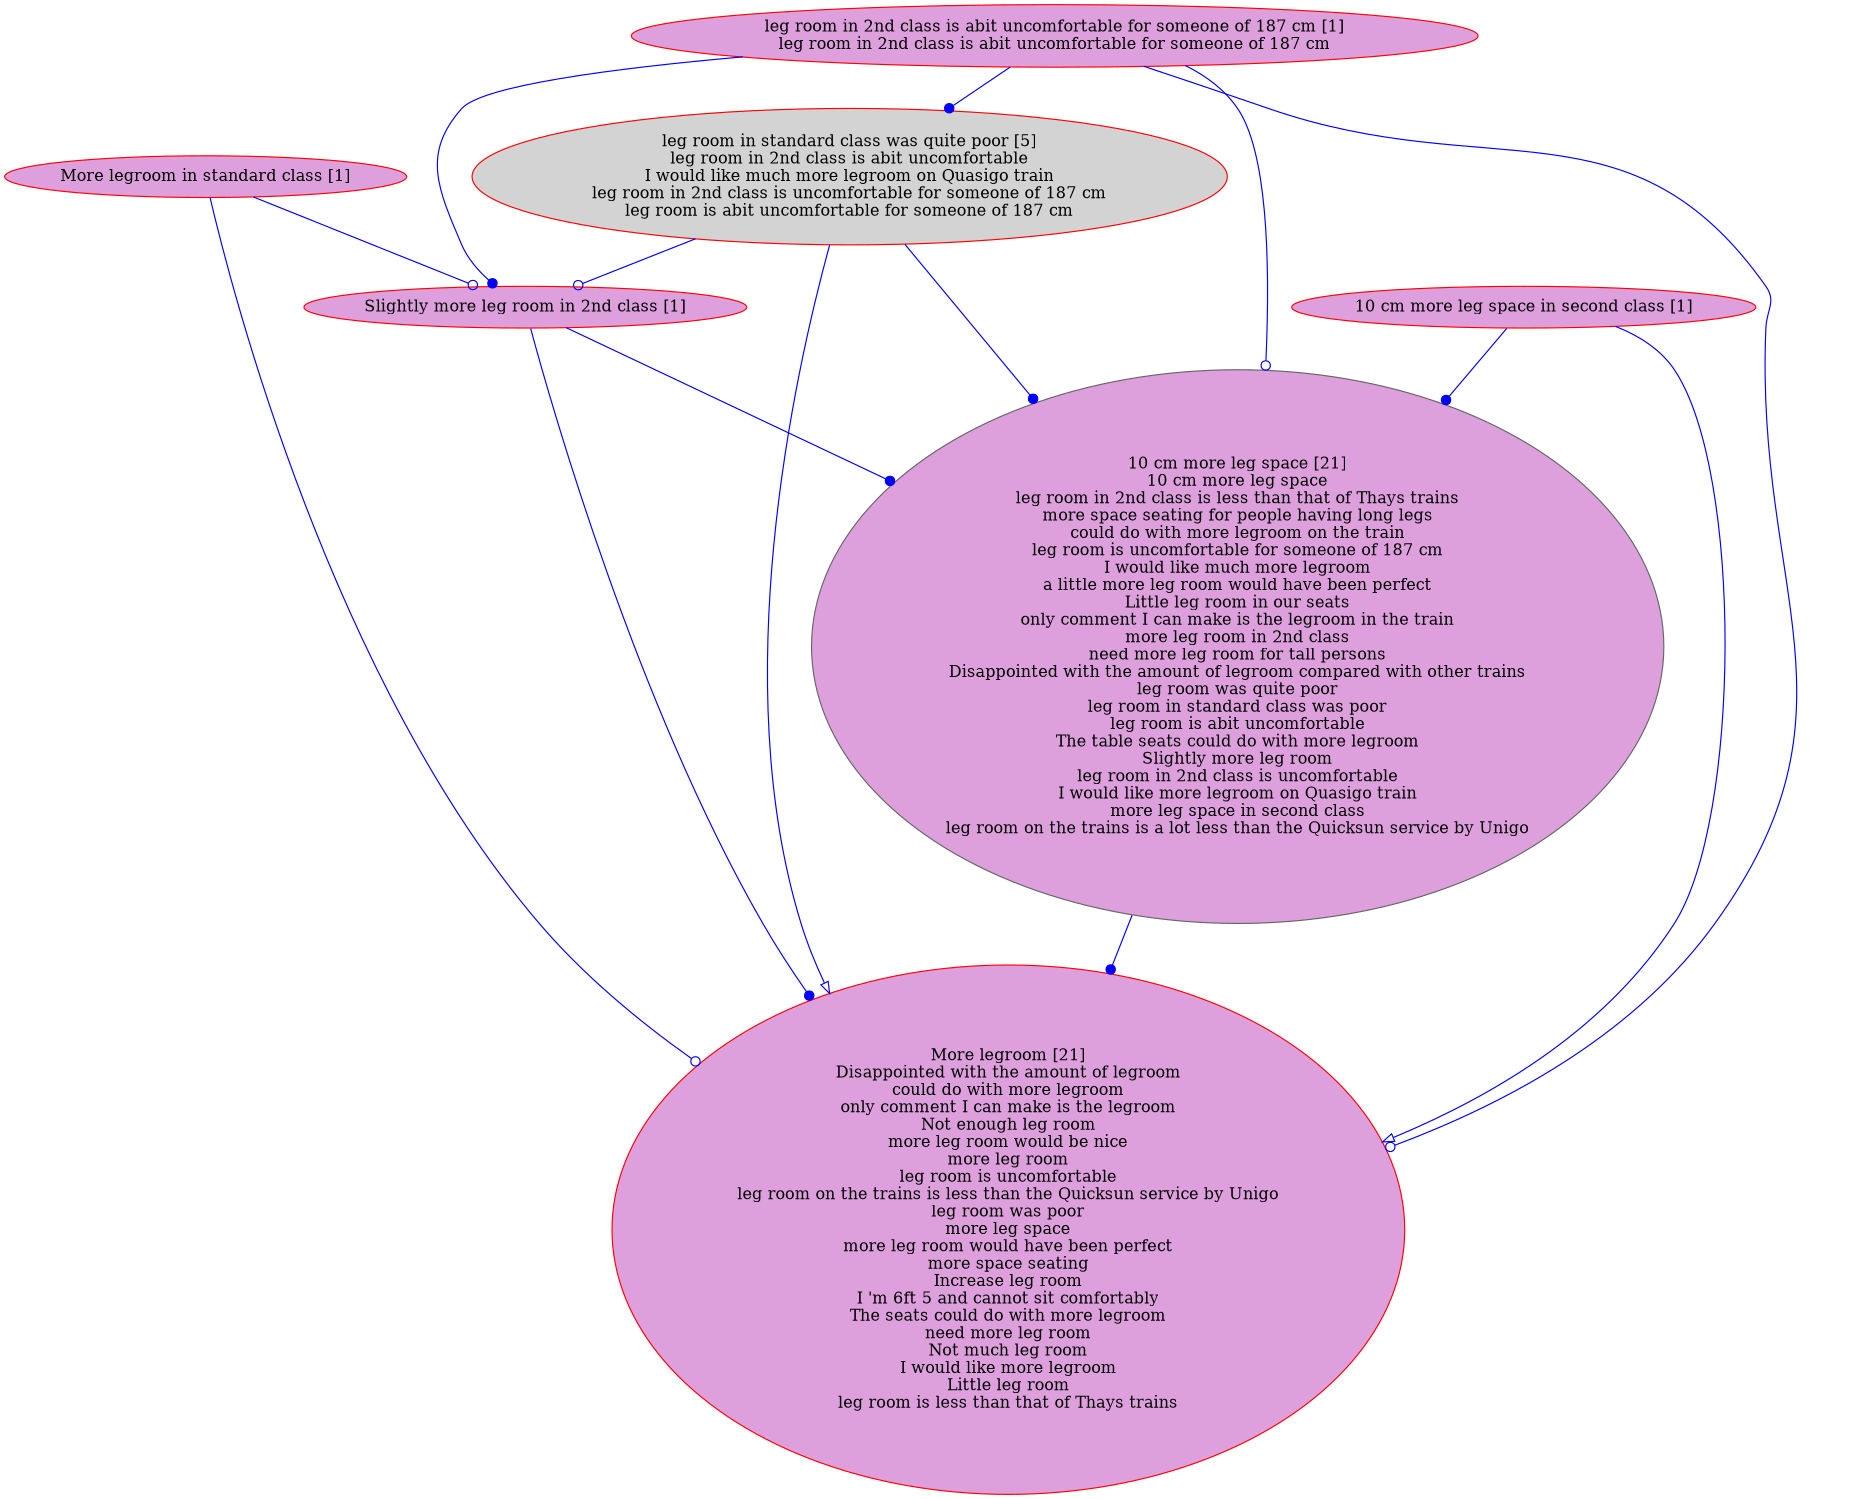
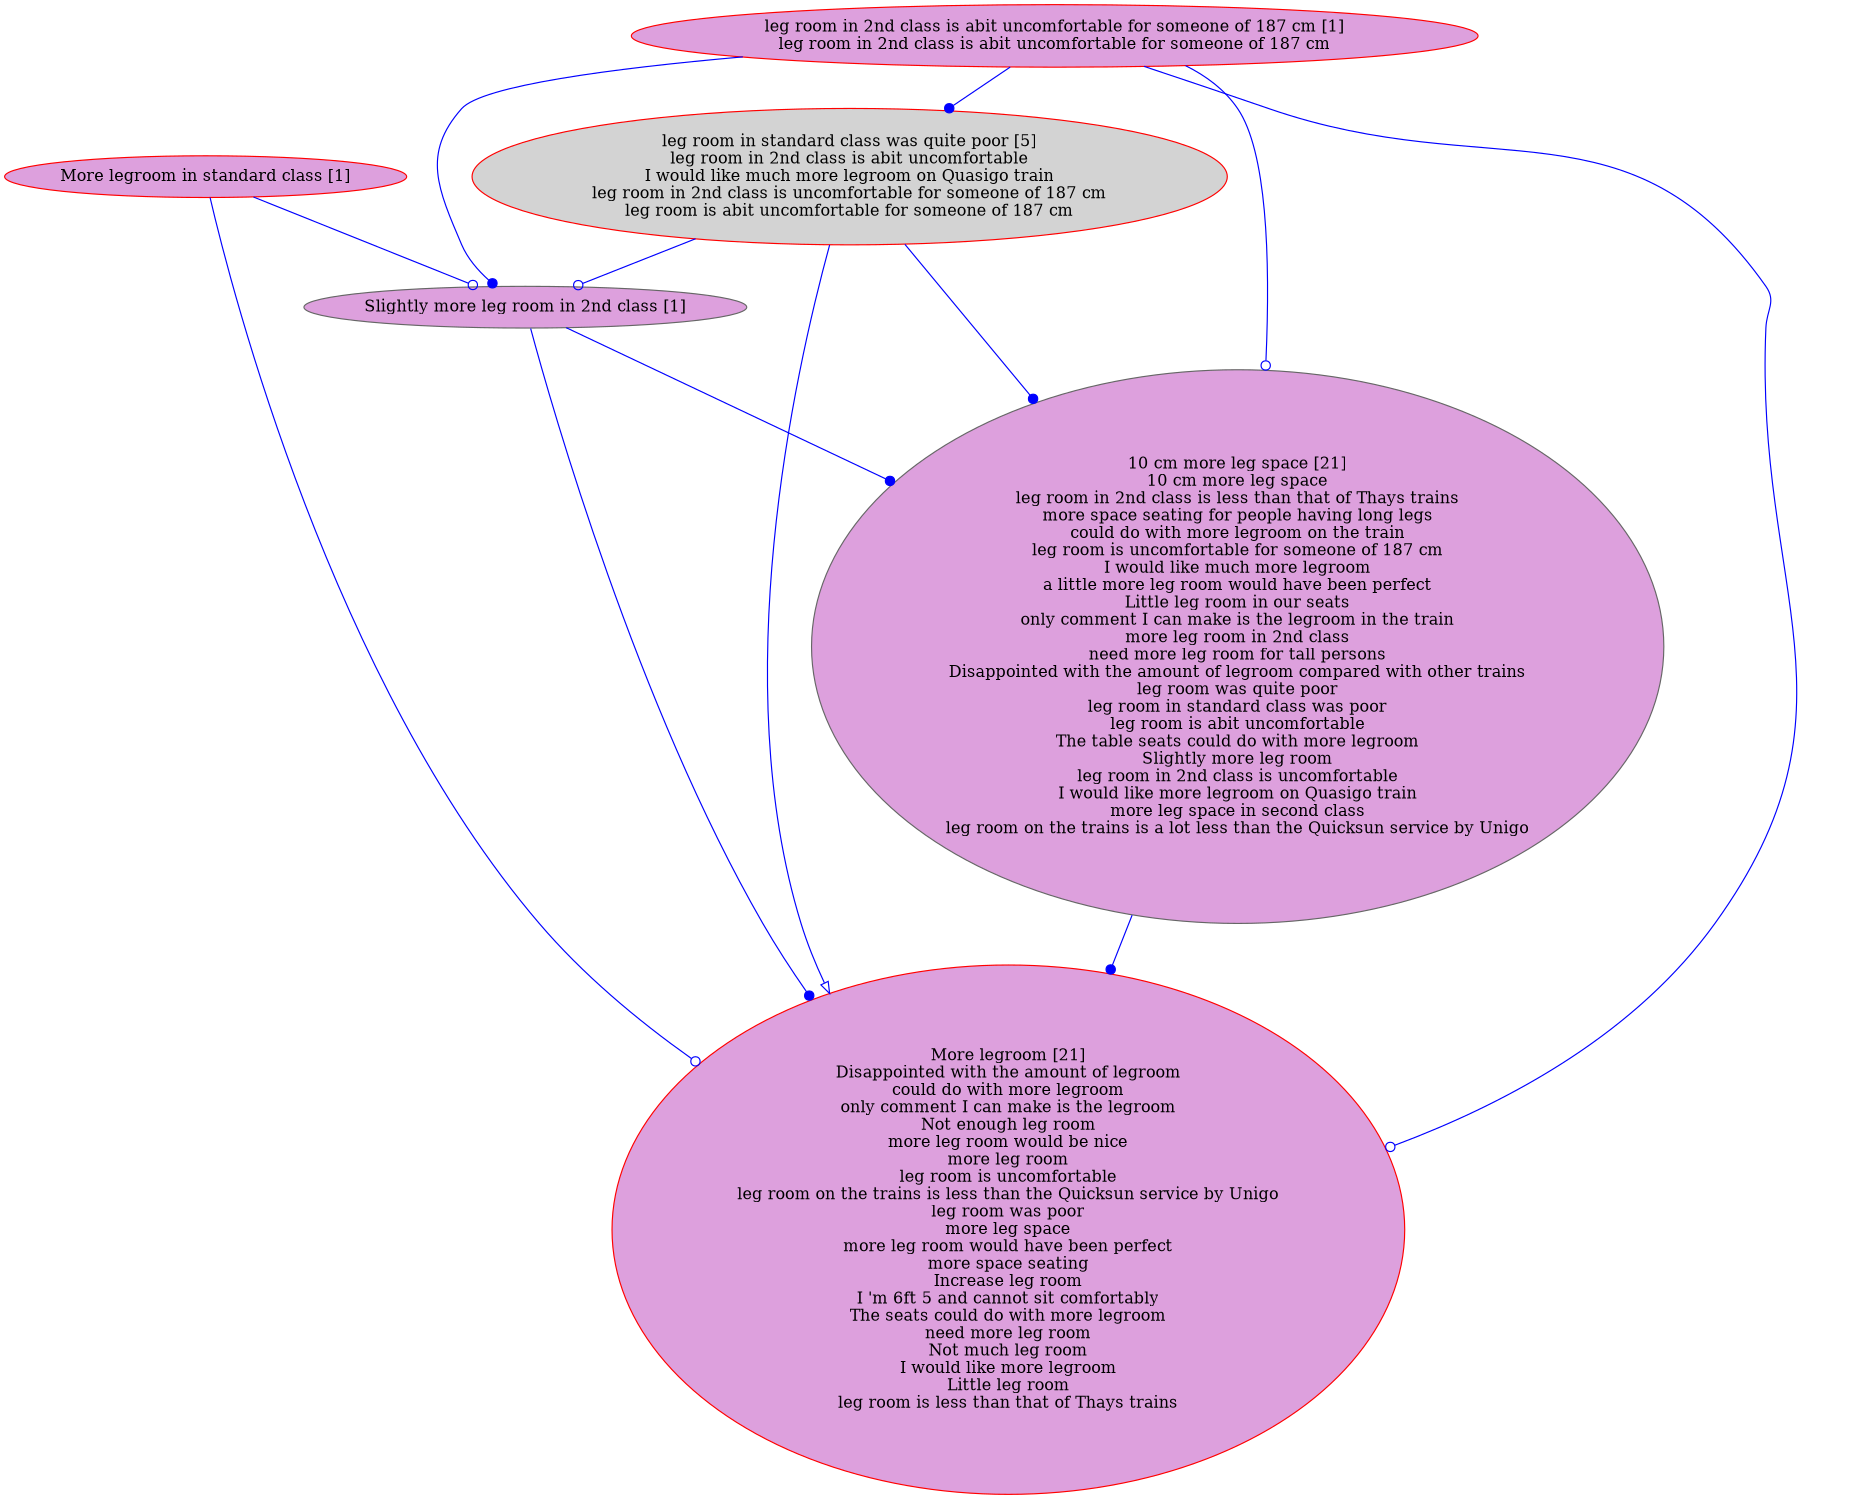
node "Slightly more leg room in 2nd class [1]": color red -> gray40
node "10 cm more leg space in second class [1]": removed
